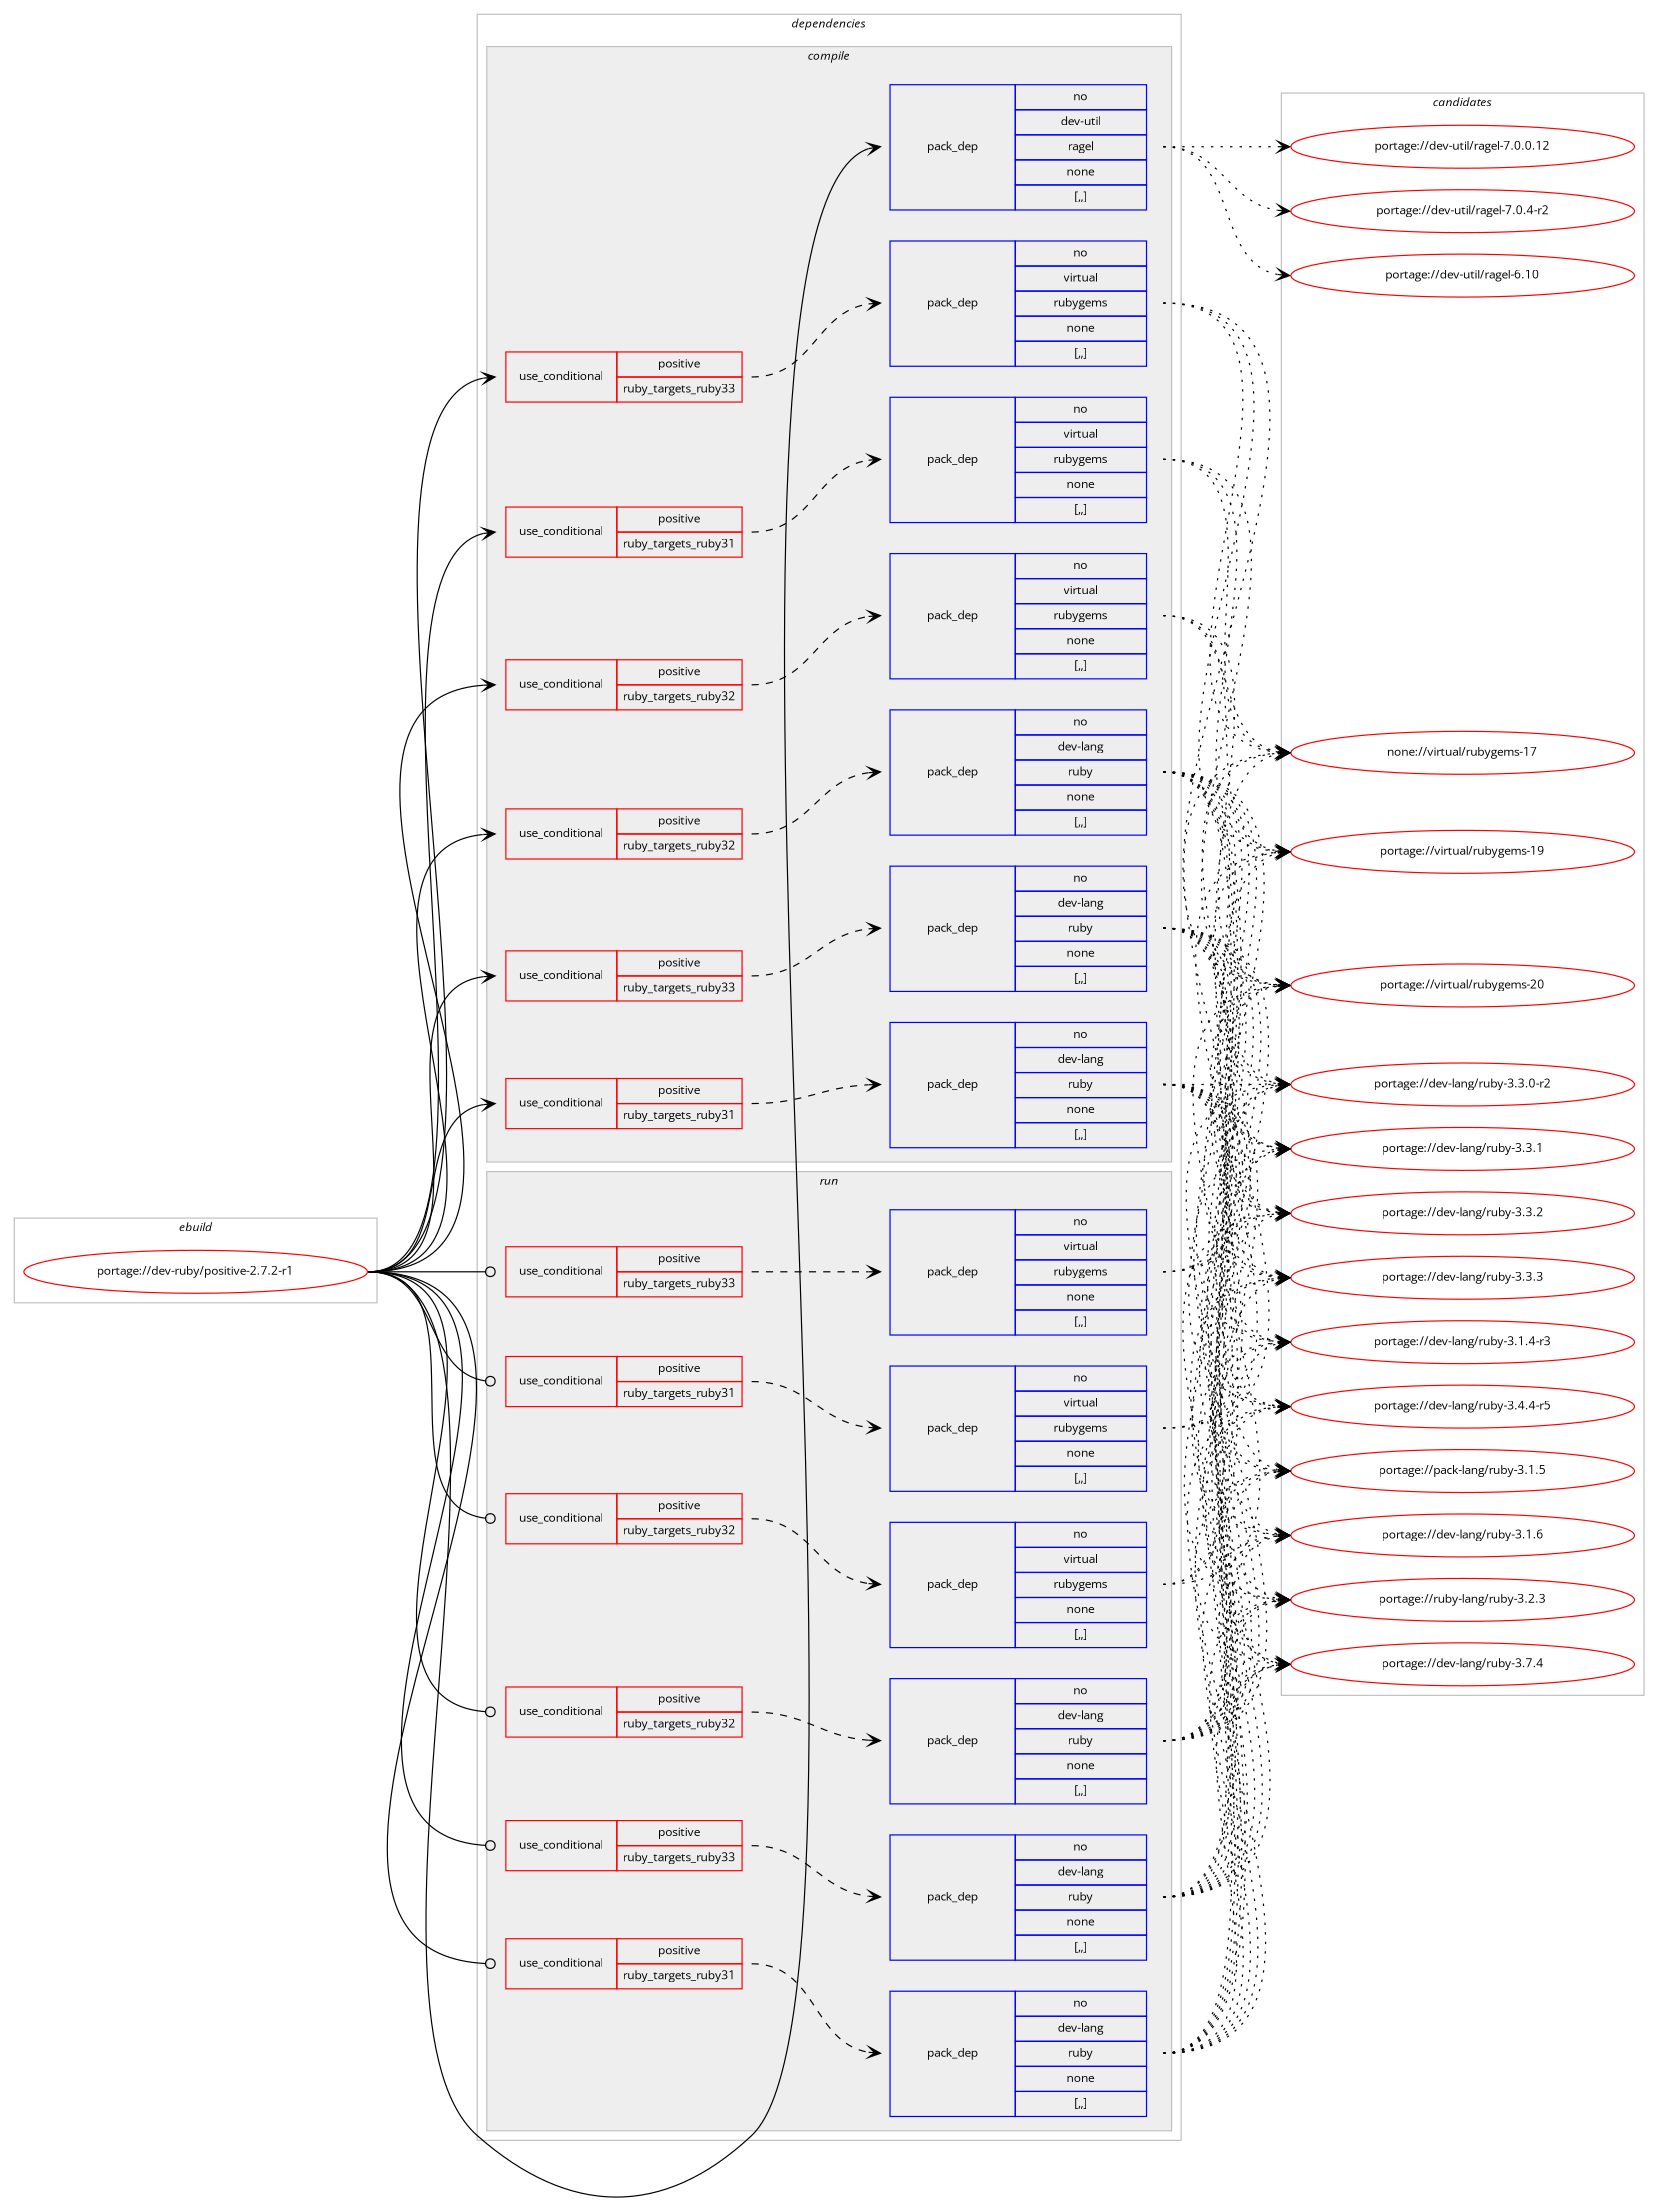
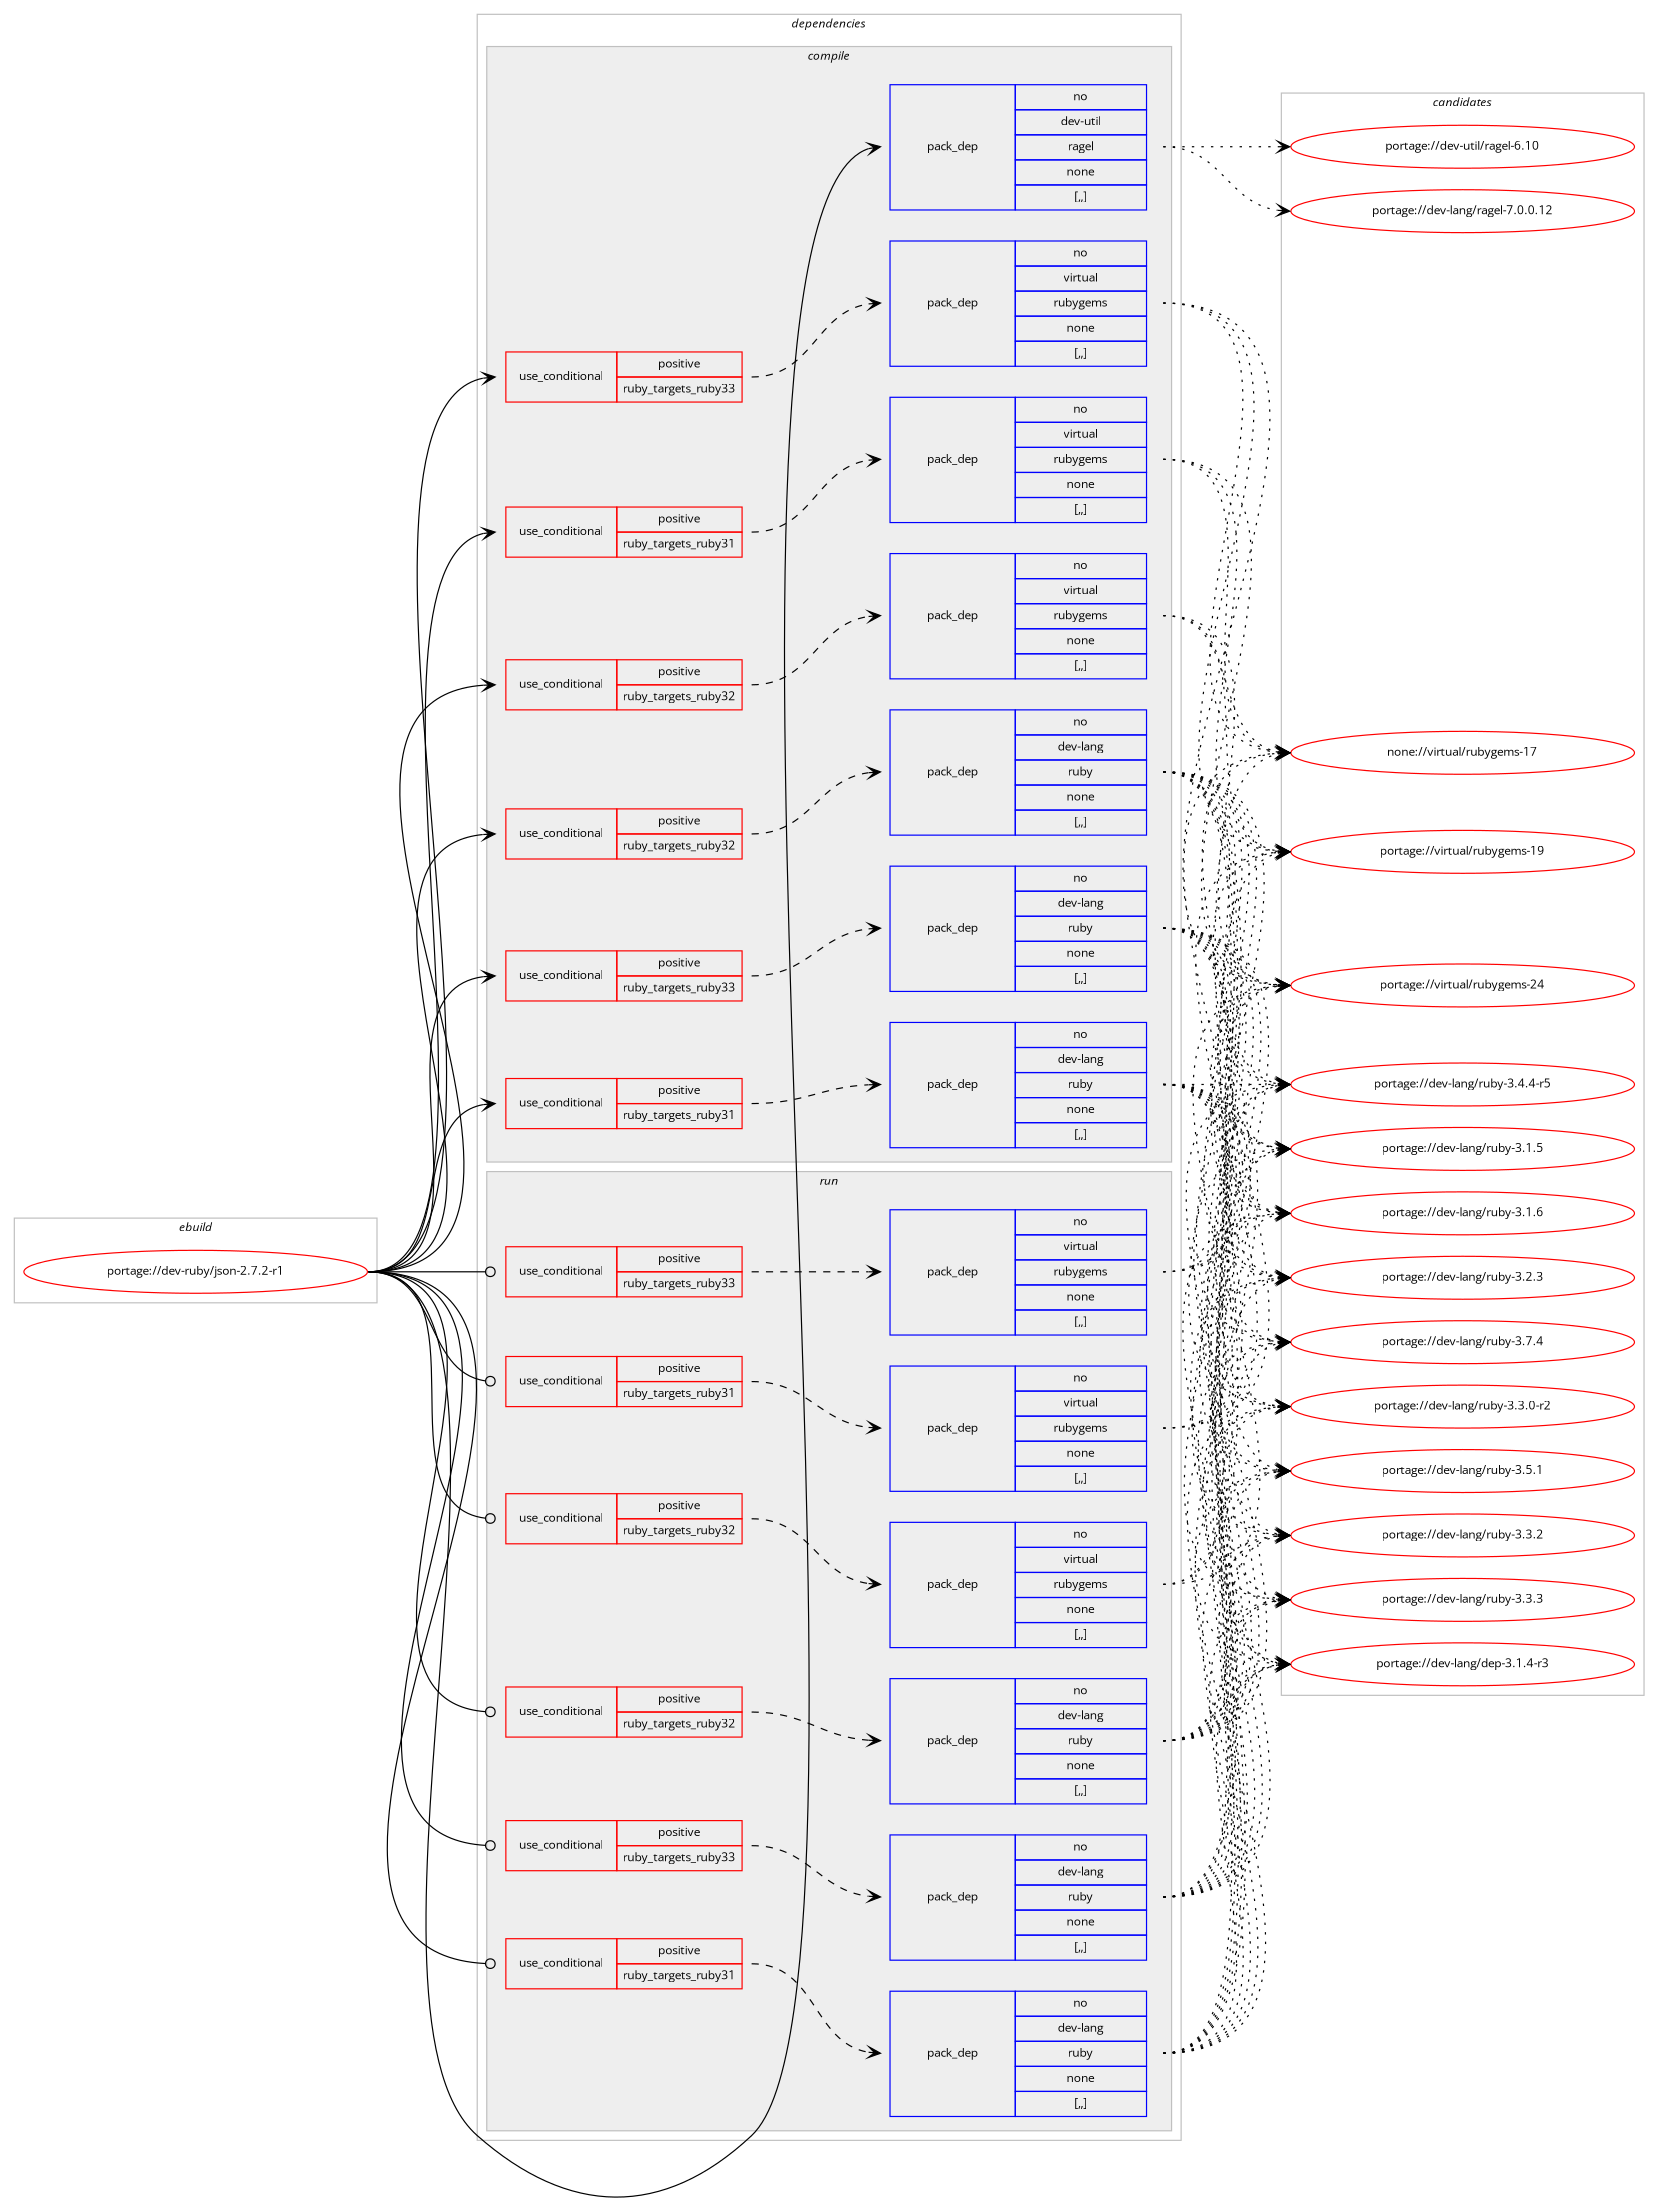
node "portage://dev-util/ragel-7.0.0.12": label "portage://dev-util/ragel-7.0.0.12" -> "portage://dev-lang/ragel-7.0.0.12"
node "portage://dev-util/ragel-7.0.4-r2": removed
node "portage://virtual/rubygems-20": label "portage://virtual/rubygems-20" -> "portage://virtual/rubygems-24"
node "portage://dev-lang/ruby-3.3.1": label "portage://dev-lang/ruby-3.3.1" -> "portage://dev-lang/ruby-3.5.1"
node "portage://dev-ruby/positive-2.7.2-r1": label "portage://dev-ruby/positive-2.7.2-r1" -> "portage://dev-ruby/json-2.7.2-r1"
node "portage://dev-lang/ruby-3.1.4-r3": label "portage://dev-lang/ruby-3.1.4-r3" -> "portage://dev-lang/dep-3.1.4-r3"
node "portage://pack-lang/ruby-3.1.5": label "portage://pack-lang/ruby-3.1.5" -> "portage://dev-lang/ruby-3.1.5"
node "portage://ruby-lang/ruby-3.2.3": label "portage://ruby-lang/ruby-3.2.3" -> "portage://dev-lang/ruby-3.2.3"
